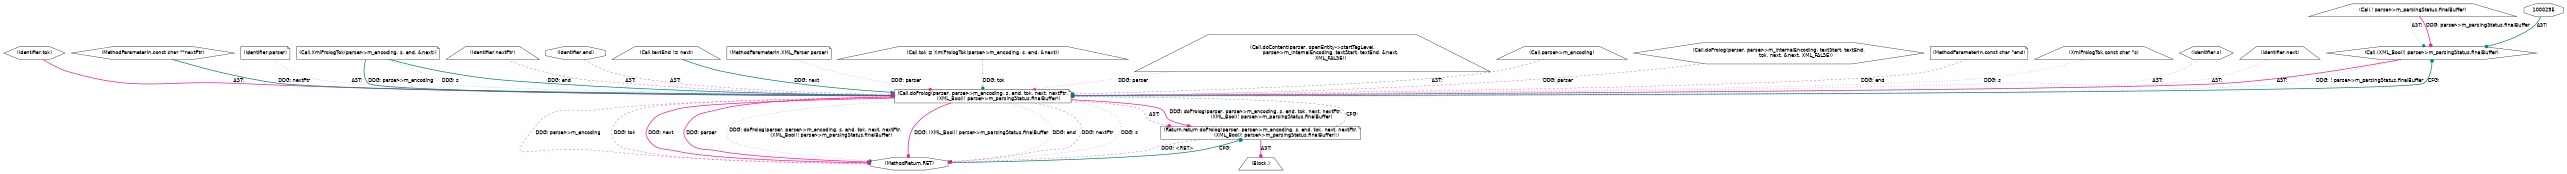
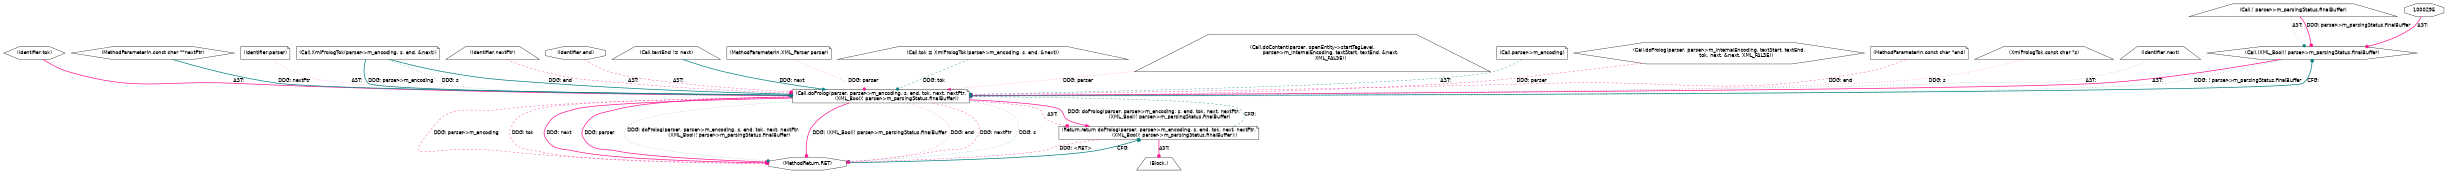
edge "1000295" -> "(Call,(XML_Bool)! parser->m_parsingStatus.finalBuffer)": color teal -> deeppink
node "(Call,parser->m_encoding)": shape trapezium -> note
node "(Identifier,s)": removed
